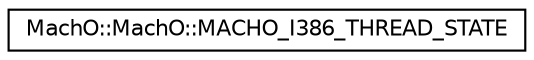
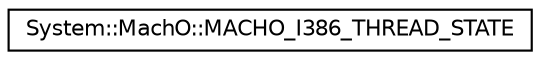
node "MachO::MachO::MACHO_I386_THREAD_STATE": label "MachO::MachO::MACHO_I386_THREAD_STATE" -> "System::MachO::MACHO_I386_THREAD_STATE"
